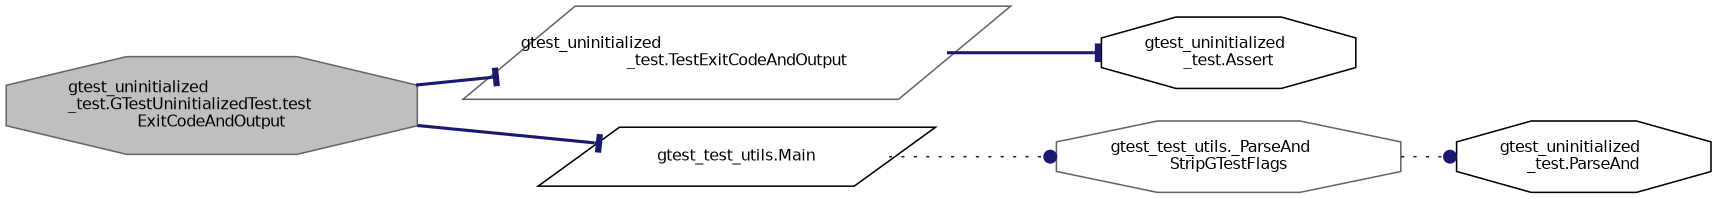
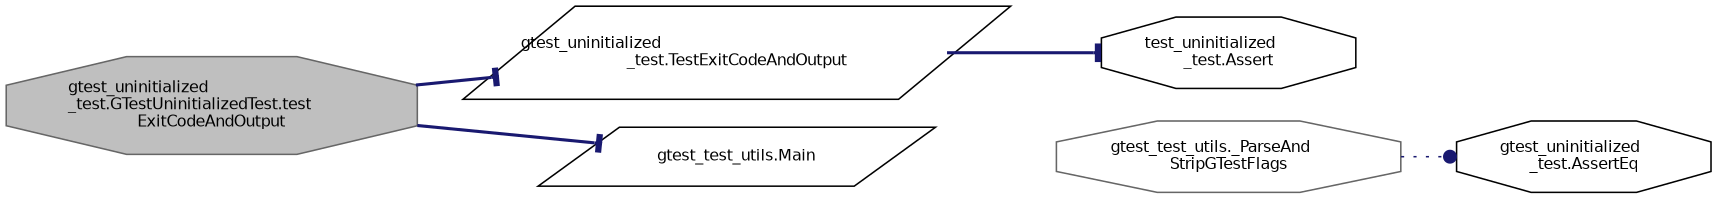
node "gtest_uninitialized _test.TestExitCodeAndOutput": color gray40 -> black
node "gtest_uninitialized _test.Assert": label "gtest_uninitialized _test.Assert" -> "test_uninitialized _test.Assert"
edge "gtest_test_utils.Main" -> "gtest_test_utils._ParseAnd StripGTestFlags": removed
node "gtest_uninitialized _test.ParseAnd": label "gtest_uninitialized _test.ParseAnd" -> "gtest_uninitialized _test.AssertEq"
